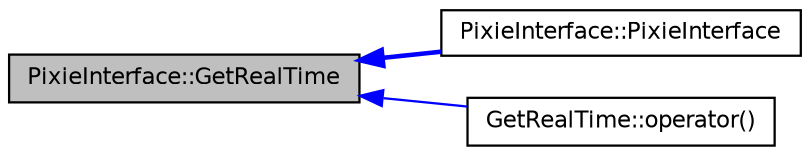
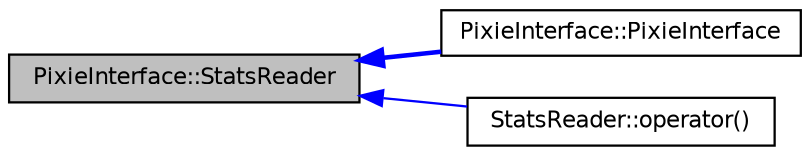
node "PixieInterface::GetRealTime": label "PixieInterface::GetRealTime" -> "PixieInterface::StatsReader"
node "GetRealTime::operator()": label "GetRealTime::operator()" -> "StatsReader::operator()"
